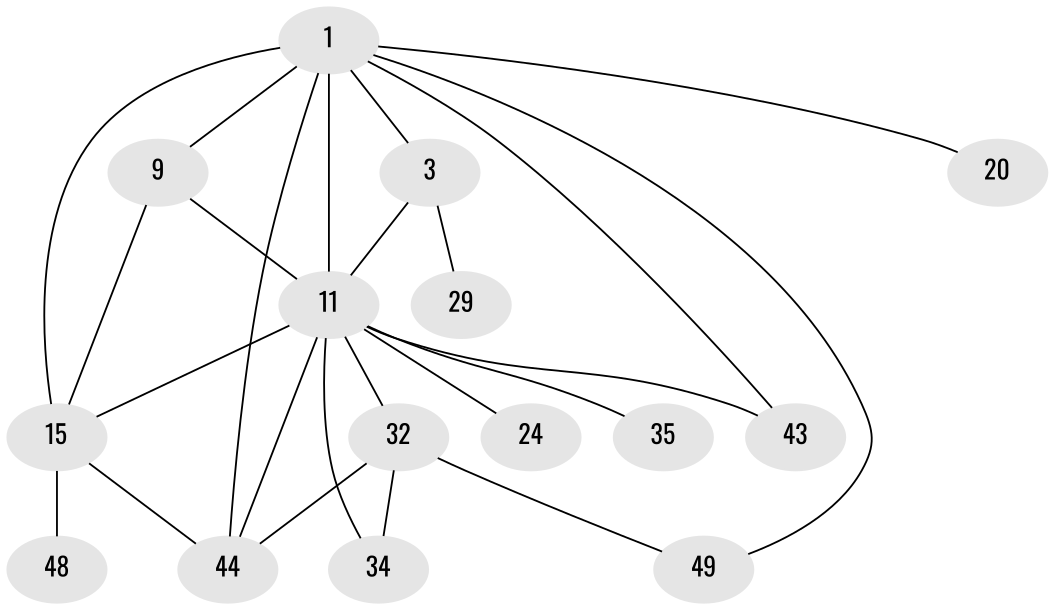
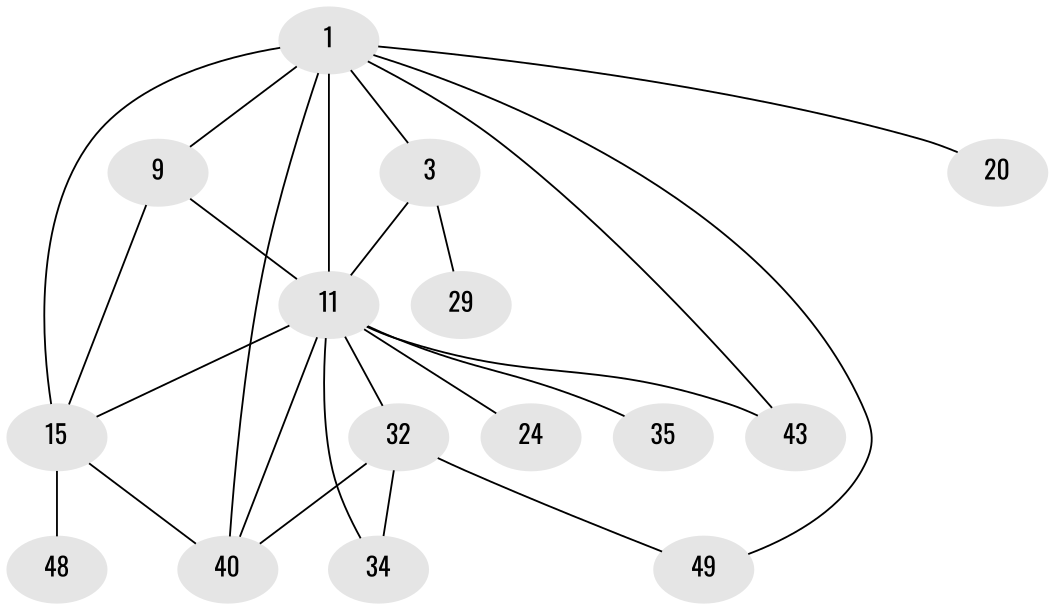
node "44": label "44" -> "40"
